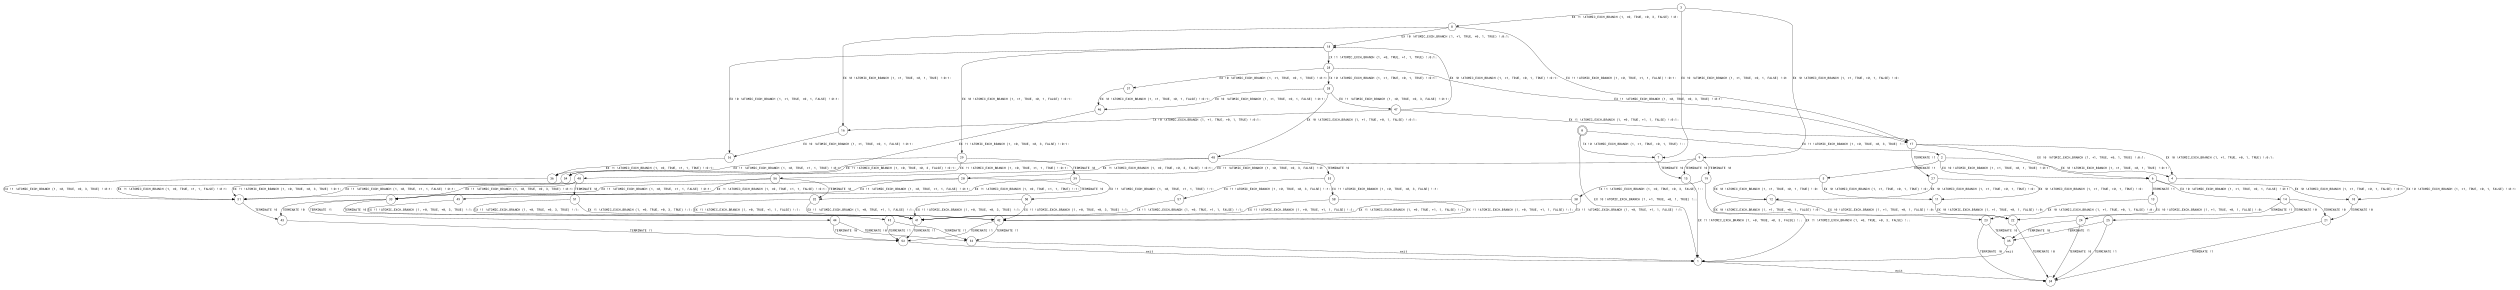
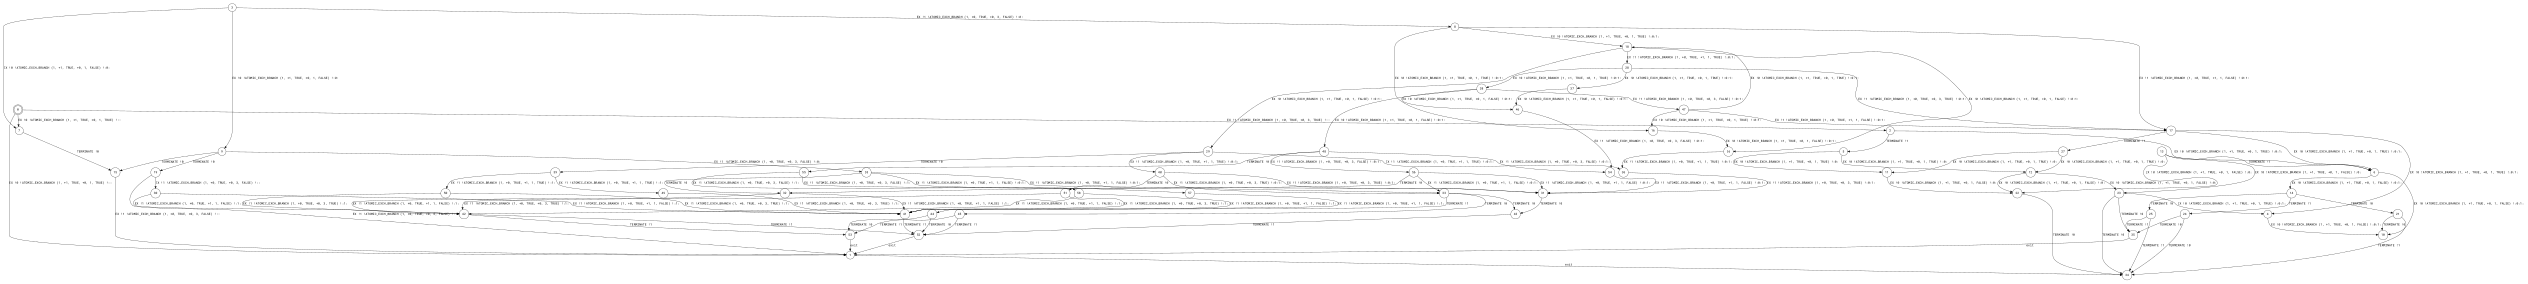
edge "2" -> "4": now "23" -> "4"
edge "6" -> "13": reversed
edge "10" -> "21": reversed
